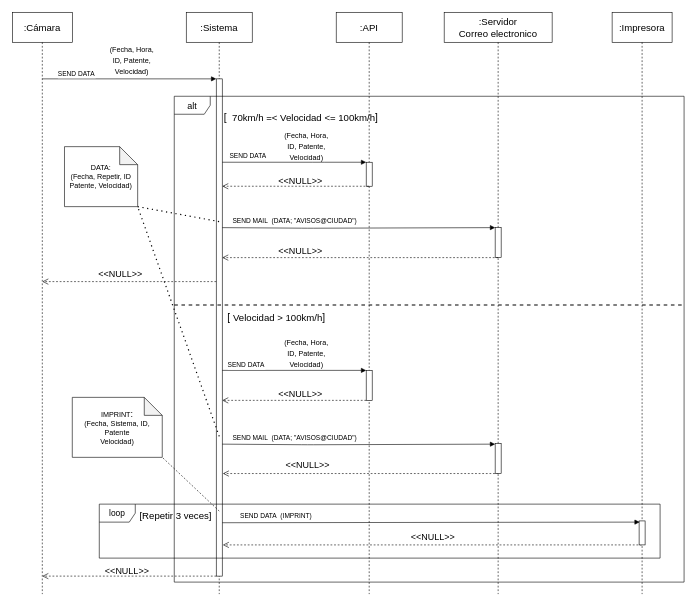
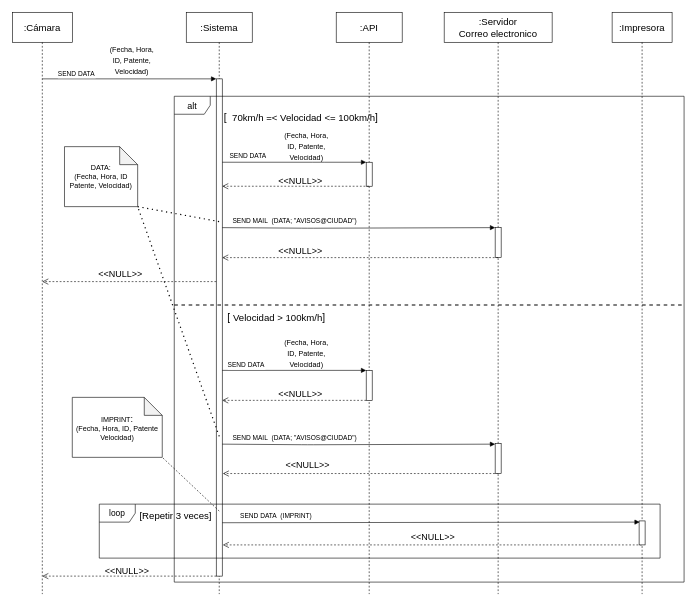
node "DATA: (Fecha, Repetir, ID Patente, Velocidad)": label "DATA: (Fecha, Repetir, ID Patente, Velocidad)" -> "DATA: (Fecha, Hora, ID Patente, Velocidad)"
node "IMPRINT: (Fecha, Sistema, ID, Patente Velocidad)": label "IMPRINT: (Fecha, Sistema, ID, Patente Velocidad)" -> "IMPRINT: (Fecha, Hora, ID, Patente Velocidad)"
